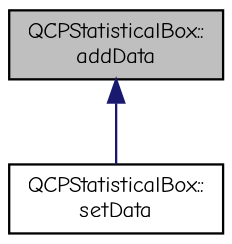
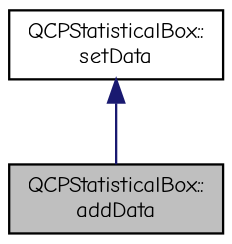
edge "QCPStatisticalBox:: setData" -> "QCPStatisticalBox:: addData": reversed
